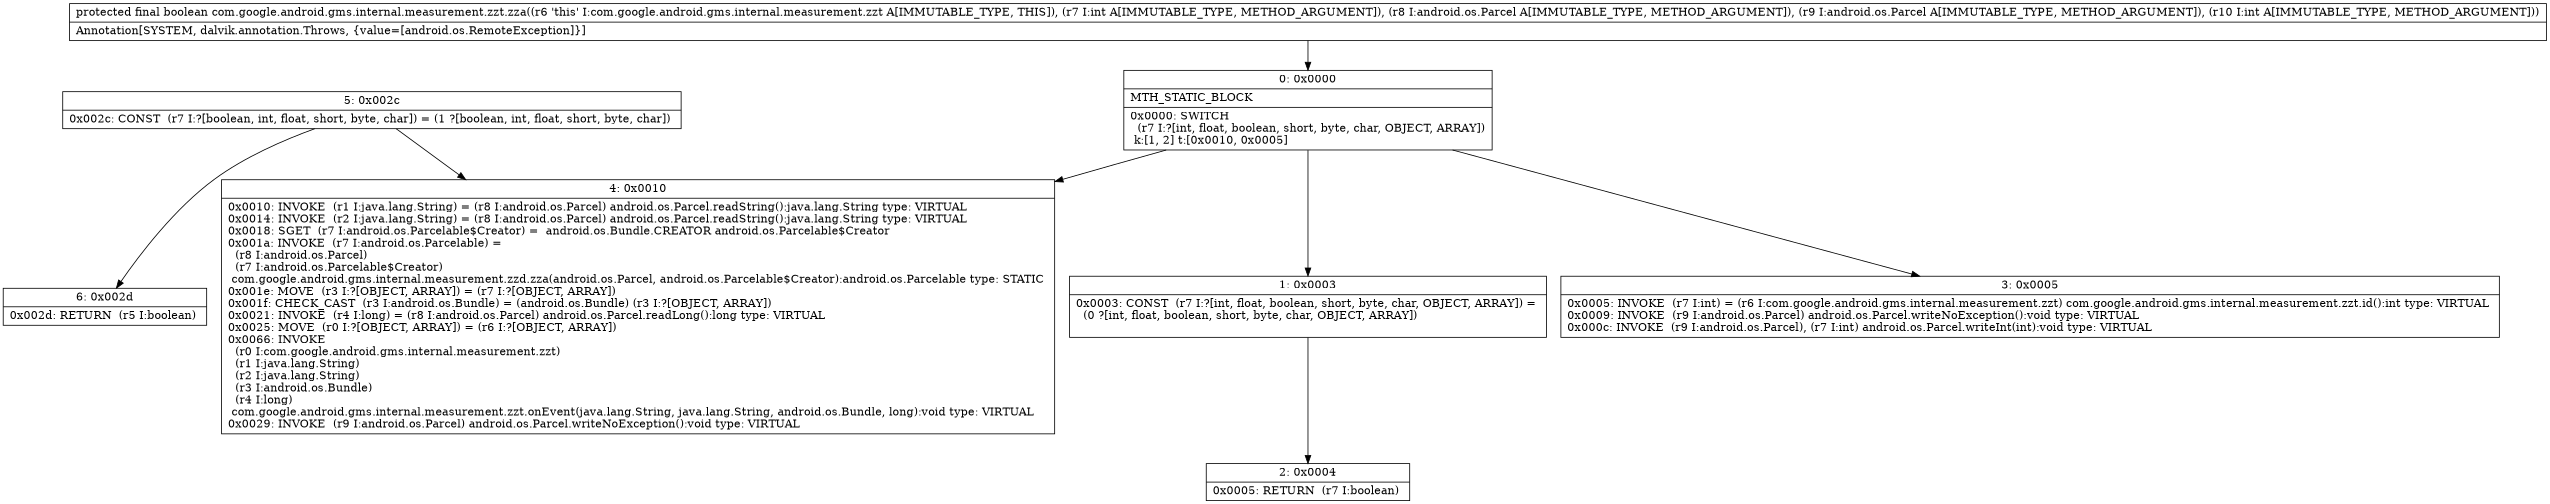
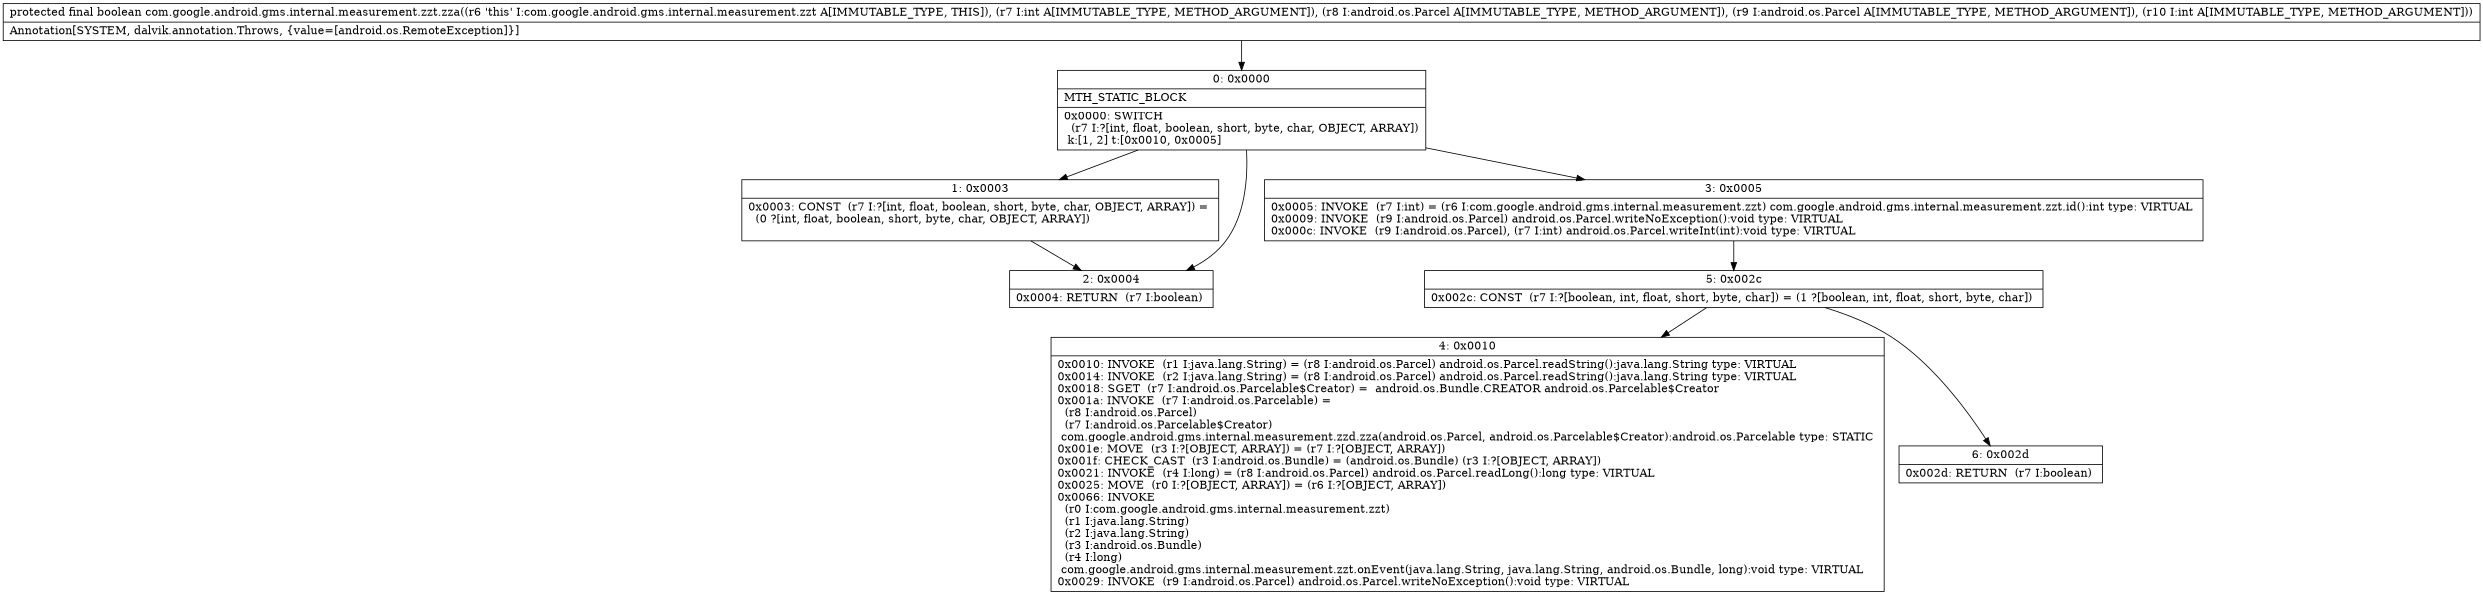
edge "0: 0x0000" -> "4: 0x0010": now "0: 0x0000" -> "2: 0x0004"
edge "3: 0x0005" -> "5: 0x002c": added
node "6: 0x002d": text "0x002d: RETURN  (r5 I:boolean)" -> "0x002d: RETURN  (r7 I:boolean)"
node "2: 0x0004": text "0x0005: RETURN  (r7 I:boolean)" -> "0x0004: RETURN  (r7 I:boolean)"
